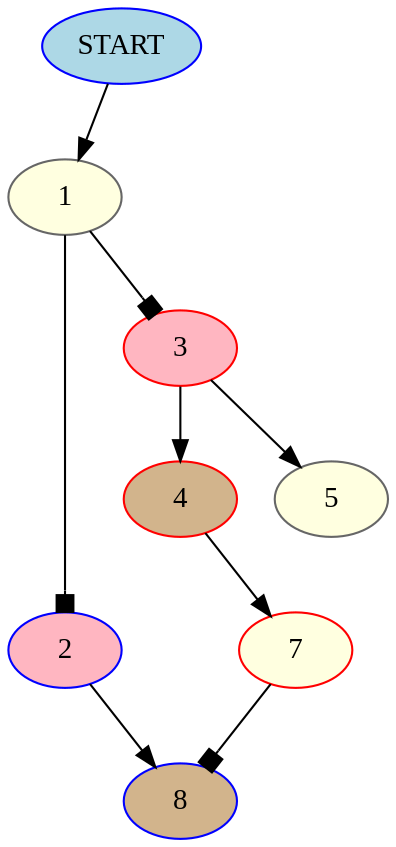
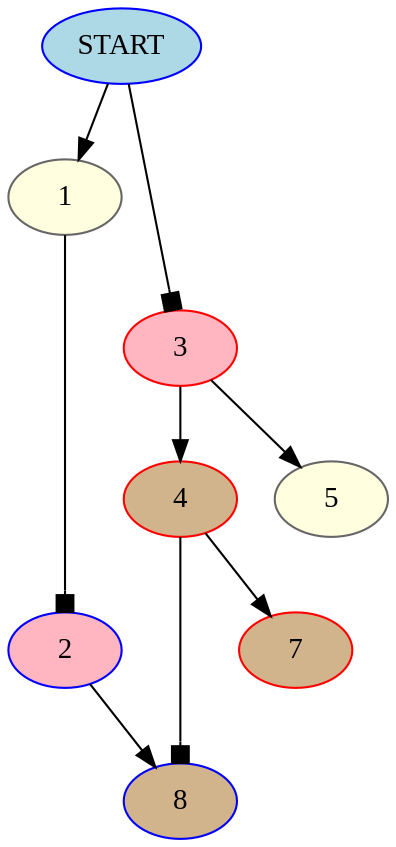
edge "1" -> "3": now "START" -> "3"
node "7": fillcolor lightyellow -> tan
edge "7" -> "8": now "4" -> "8"
